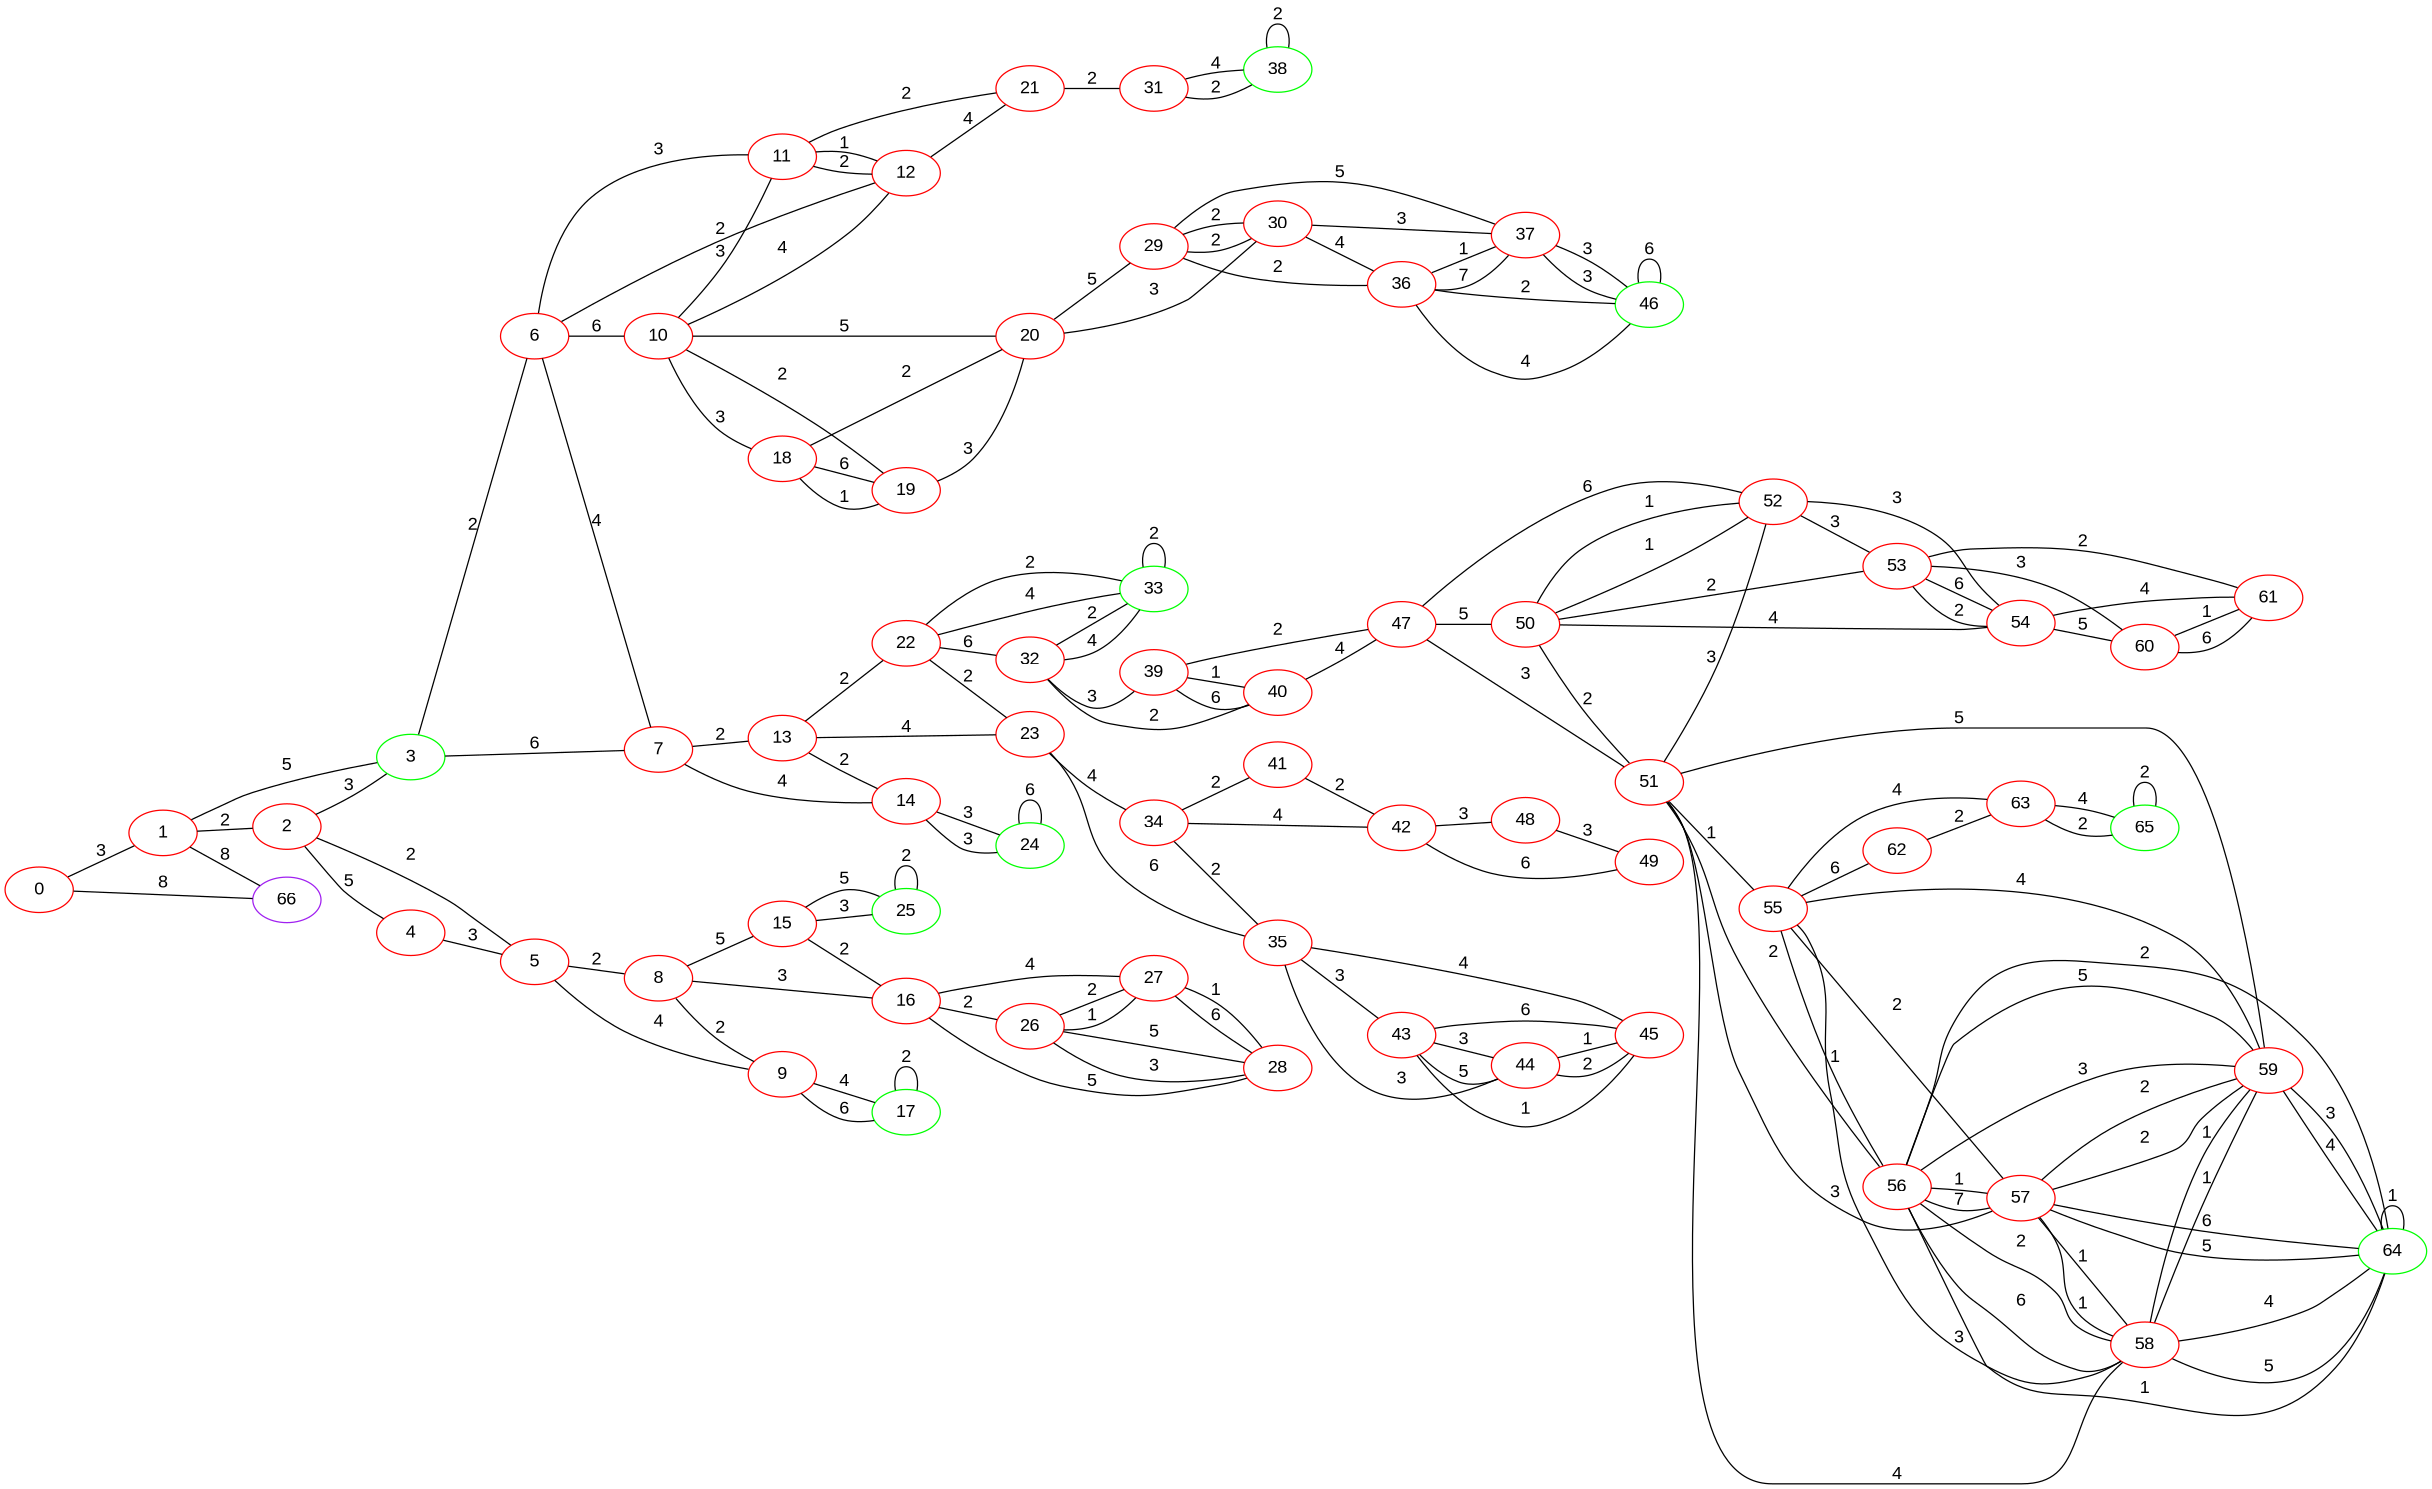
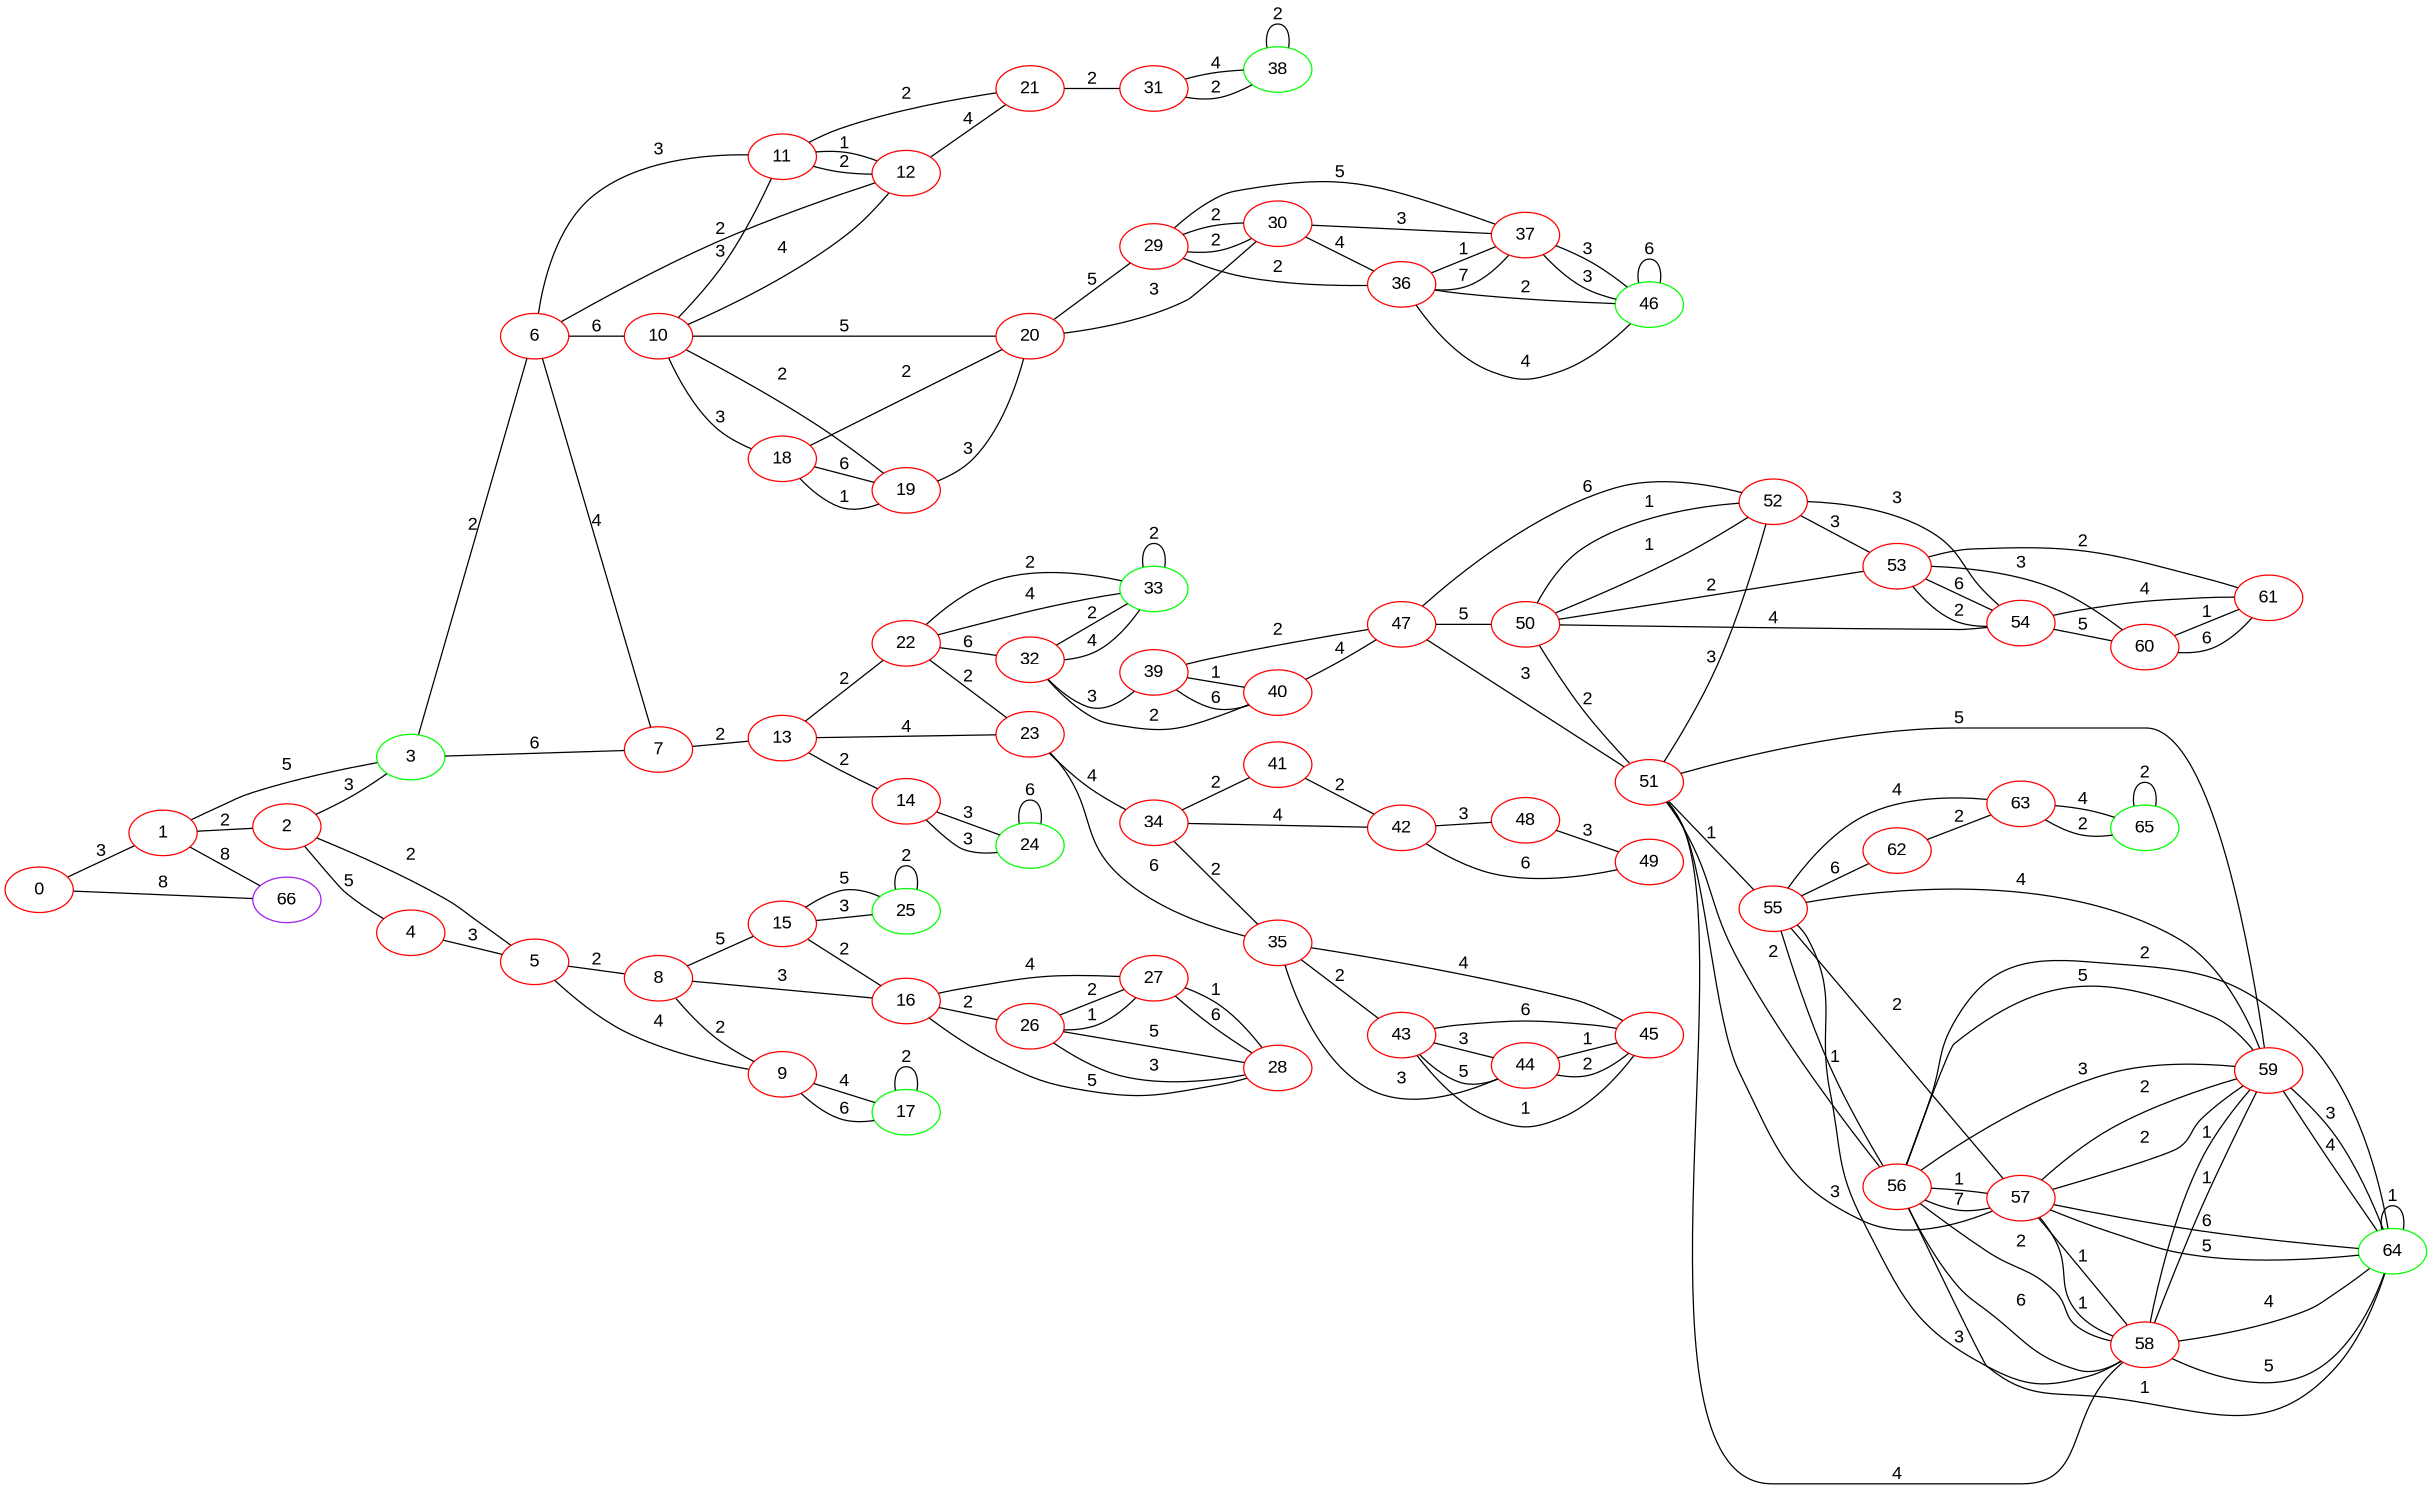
edge "7" -- "14": removed, label "4"
edge "35" -- "43": label "3" -> "2"
